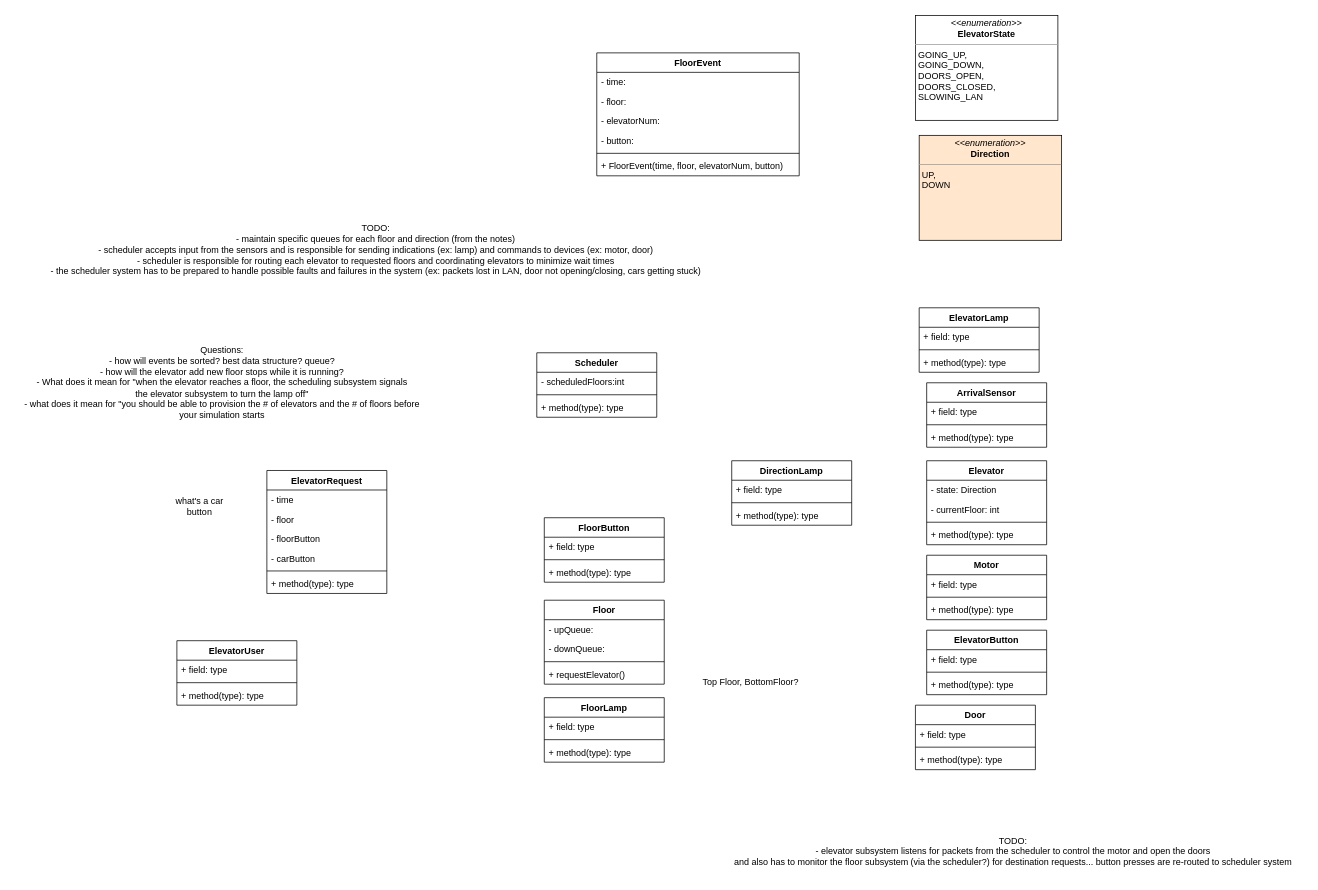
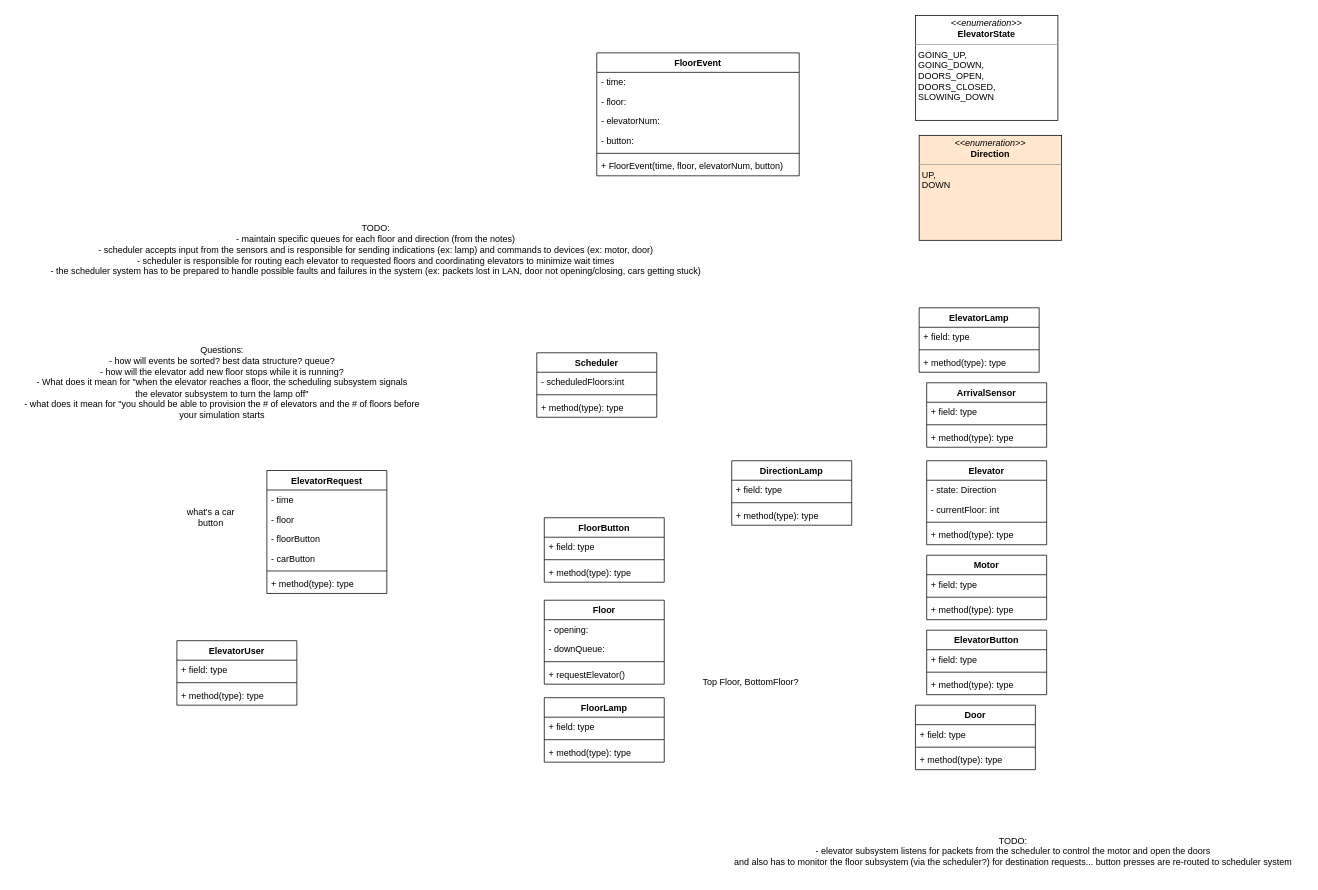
node "<<enumeration>> ElevatorState GOING_UP, GOING_DOWN, DOORS_OPEN, DOORS_CLOSED, SLOWING_LAN": label "<<enumeration>> ElevatorState GOING_UP, GOING_DOWN, DOORS_OPEN, DOORS_CLOSED, SLOWING_LAN" -> "<<enumeration>> ElevatorState GOING_UP, GOING_DOWN, DOORS_OPEN, DOORS_CLOSED, SLOWING_DOWN"
node "what's a car button": moved (199, 507) -> (210, 518)
node "- upQueue:": label "- upQueue:" -> "- opening:"
